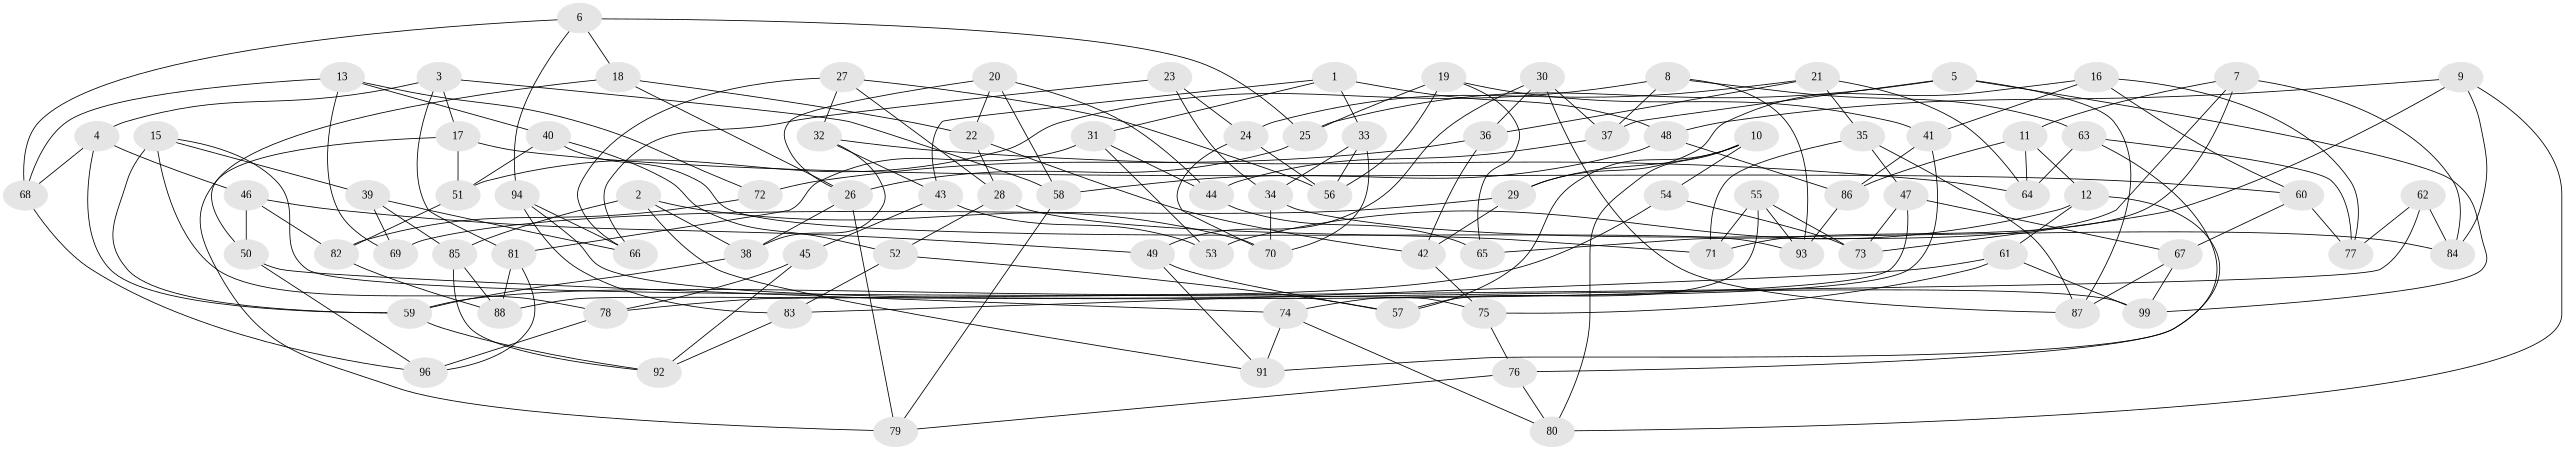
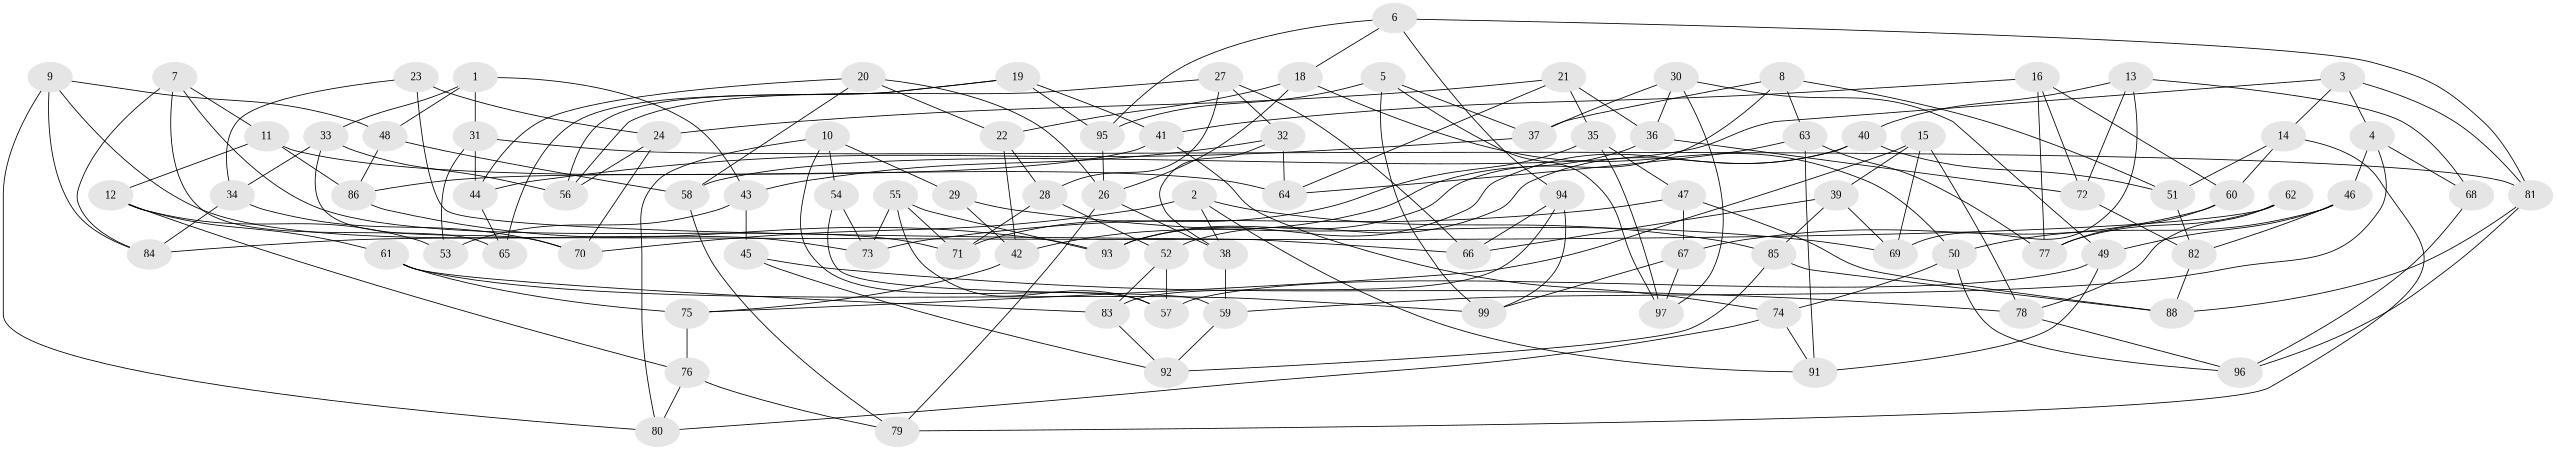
edge "6" -- "68": now "6" -- "81"
edge "16" -- "29": now "16" -- "72"
node "17": label "17" -> "14"
node "25": label "25" -> "95"
edge "15" -- "59": now "15" -- "69"
node "87": label "87" -> "97"
